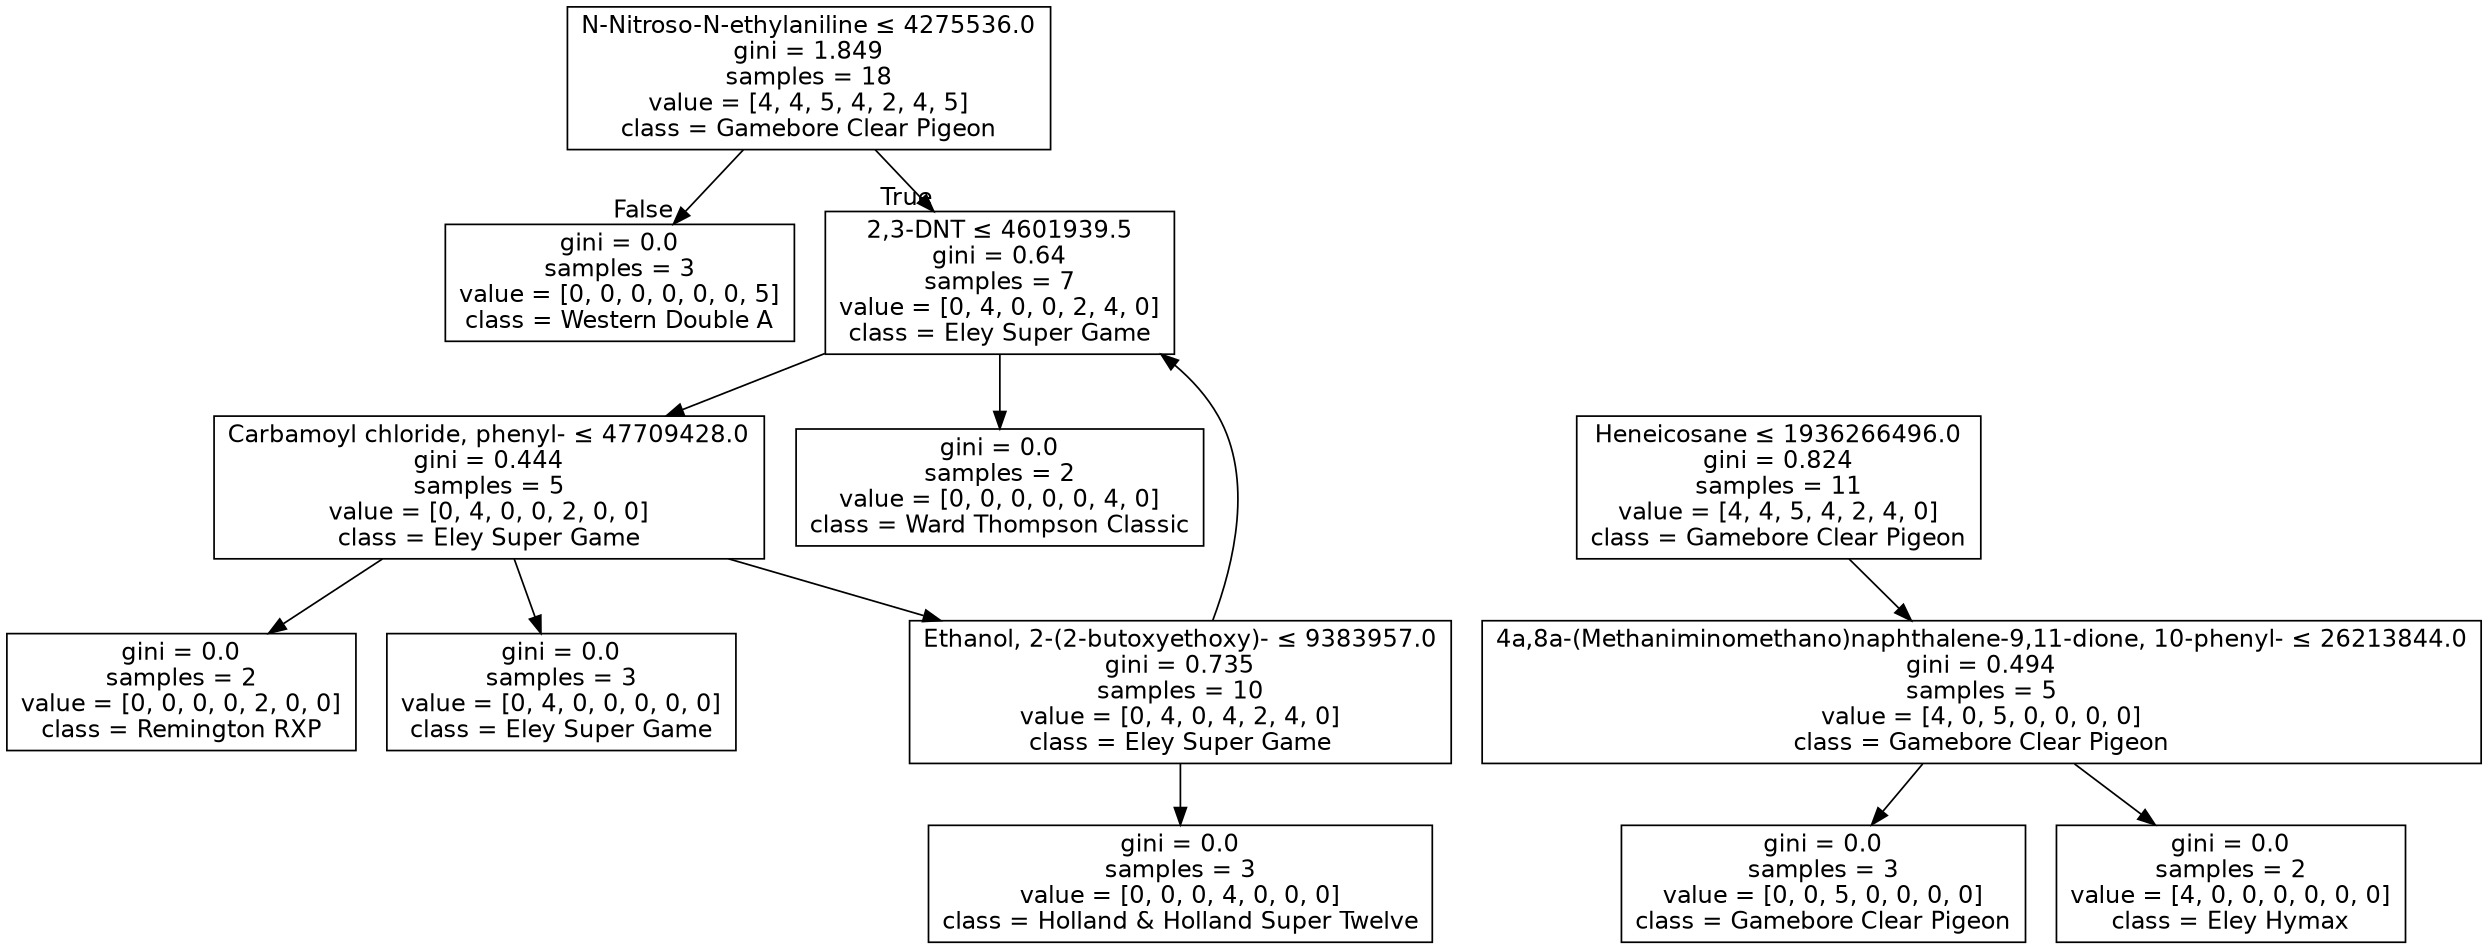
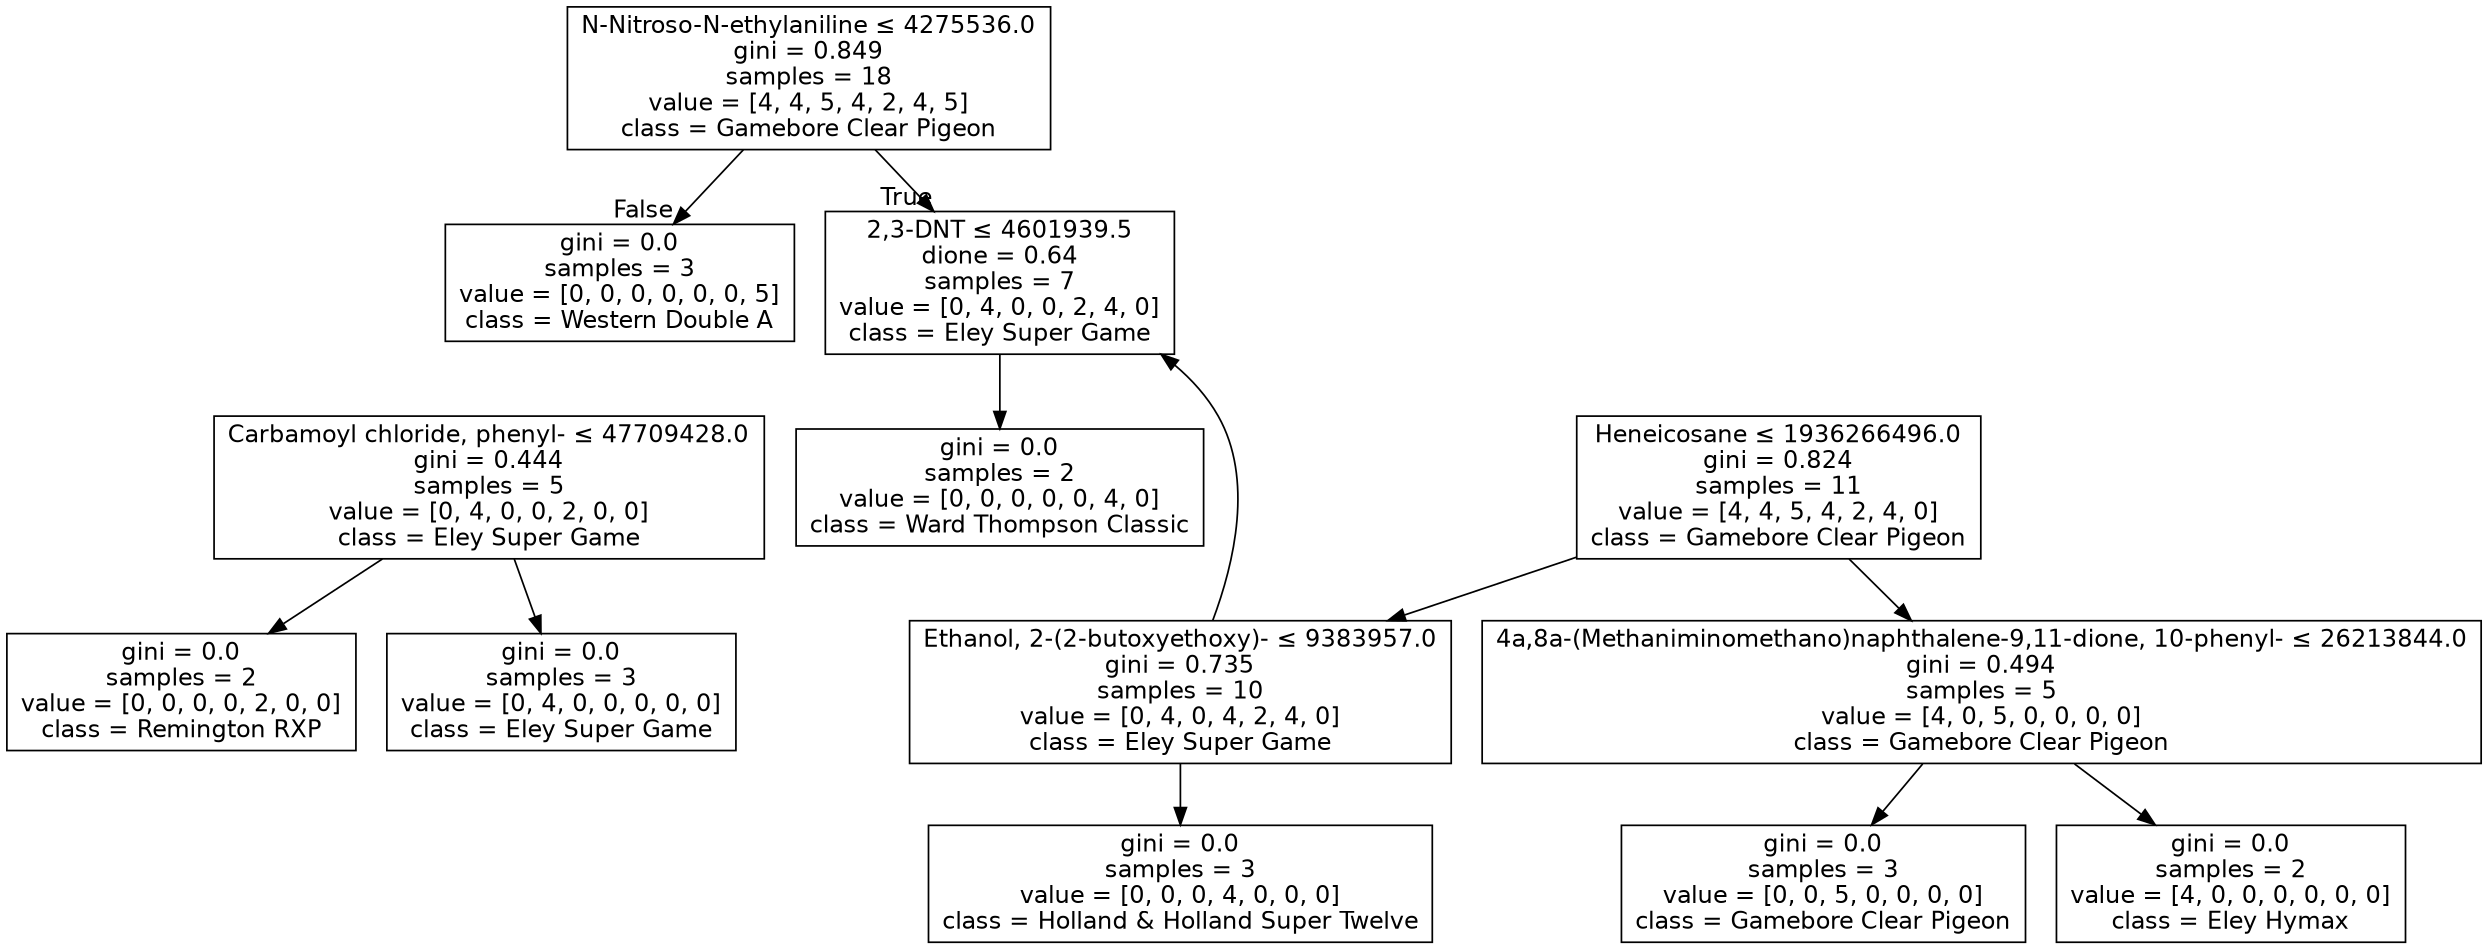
node "N-Nitroso-N-ethylaniline ≤ 4275536.0": text "gini = 1.849" -> "gini = 0.849"
node "2,3-DNT ≤ 4601939.5": text "gini = 0.64" -> "dione = 0.64"
edge "2,3-DNT ≤ 4601939.5" -> "Carbamoyl chloride, phenyl- ≤ 47709428.0": removed
edge "Carbamoyl chloride, phenyl- ≤ 47709428.0" -> "Ethanol, 2-(2-butoxyethoxy)- ≤ 9383957.0": now "Heneicosane ≤ 1936266496.0" -> "Ethanol, 2-(2-butoxyethoxy)- ≤ 9383957.0"
